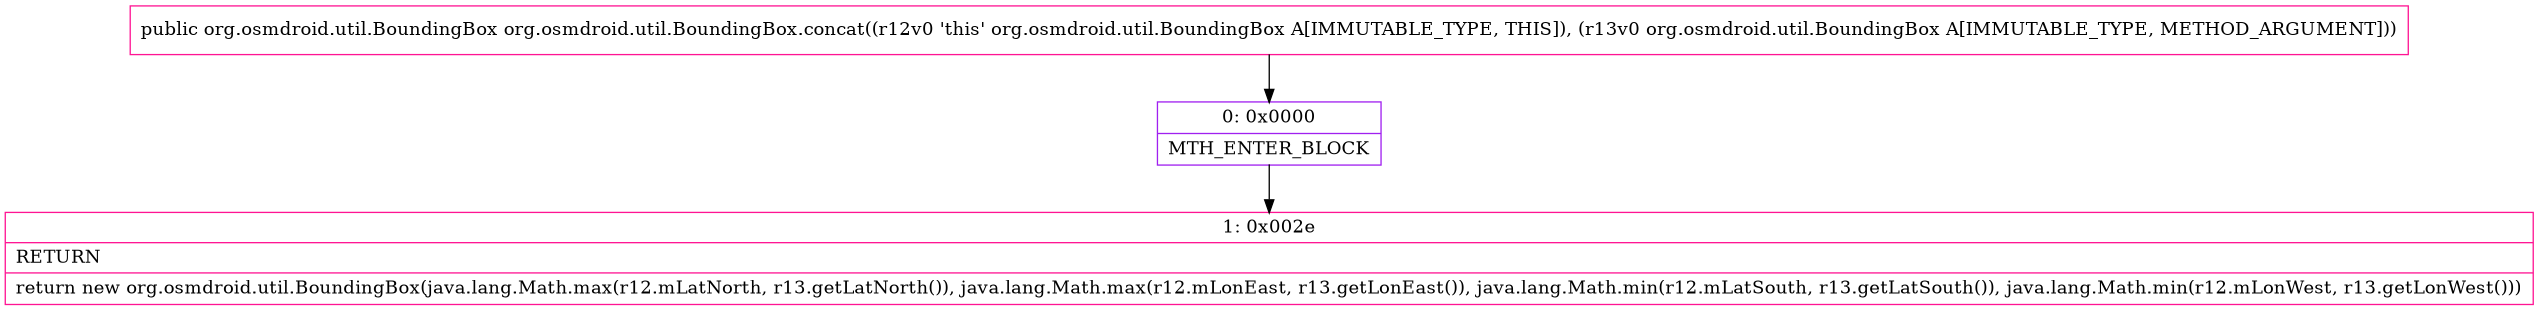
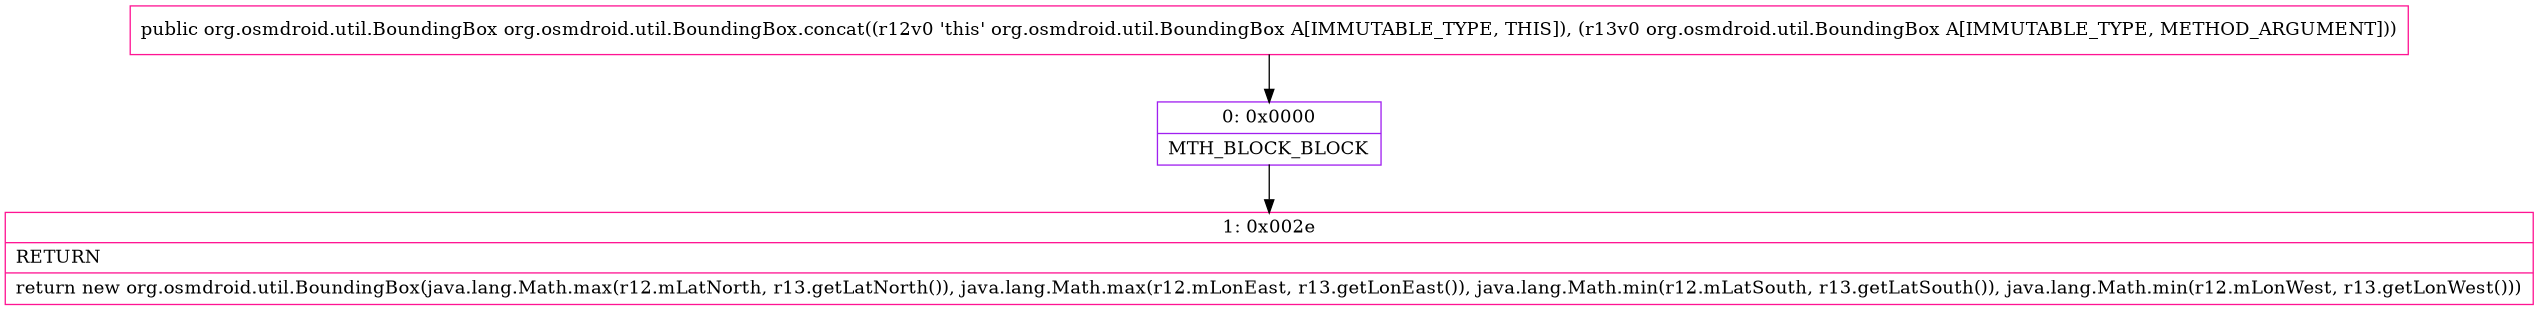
node "0: 0x0000": text "MTH_ENTER_BLOCK" -> "MTH_BLOCK_BLOCK"
